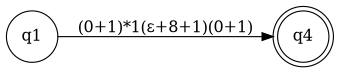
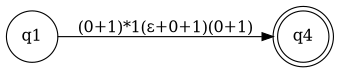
edge "q1" -> "q4": label "(0+1)*1(ε+8+1)(0+1)" -> "(0+1)*1(ε+0+1)(0+1)"
